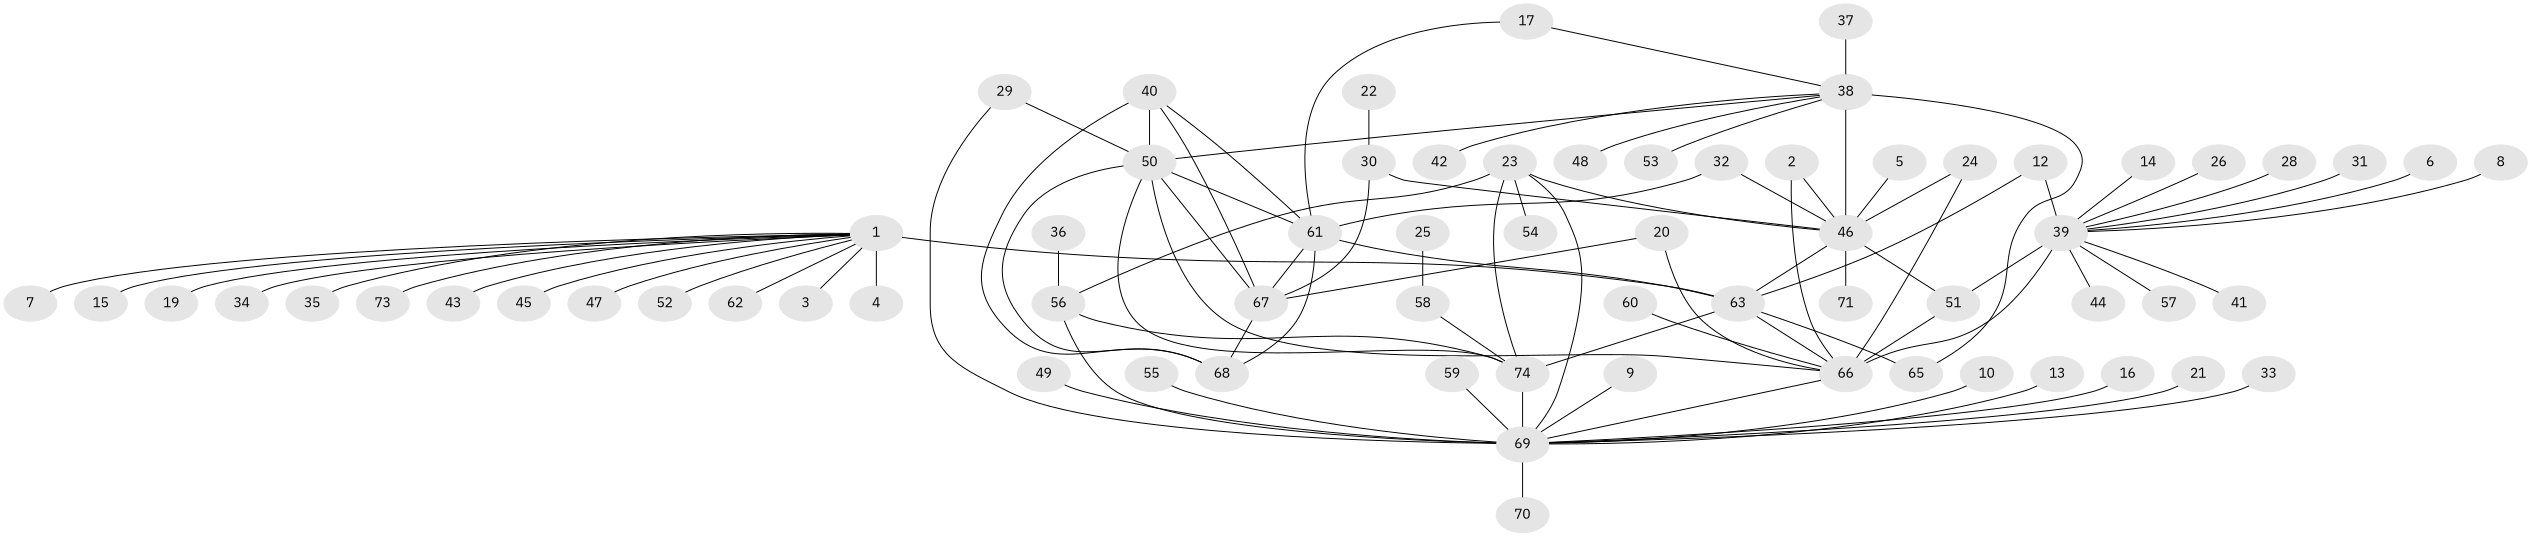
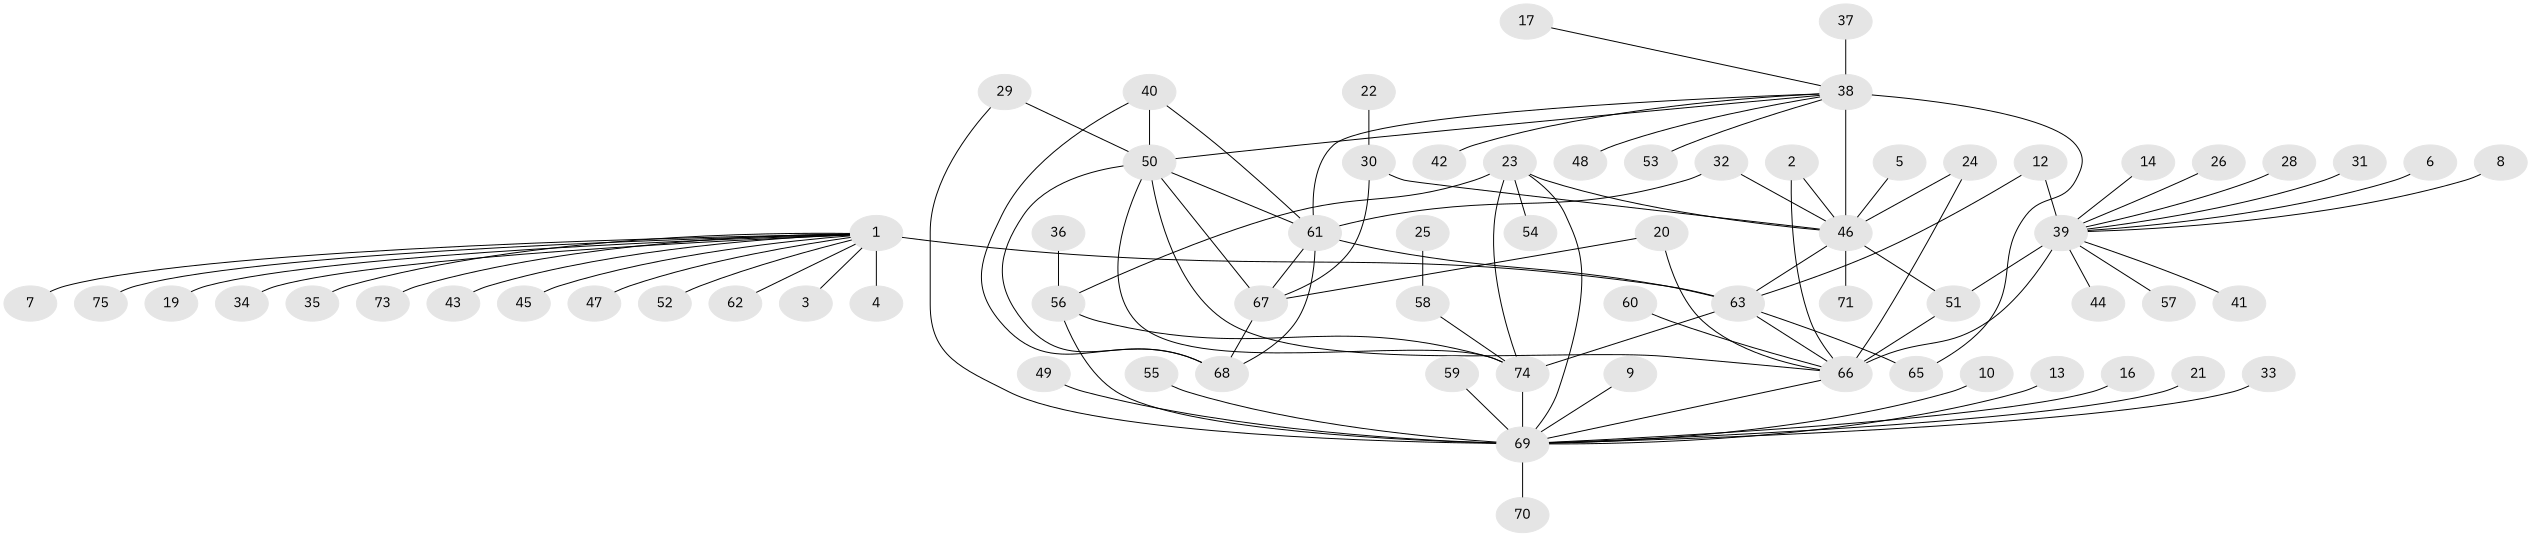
edge "17" -- "61": now "38" -- "61"
edge "40" -- "67": removed
node "15": label "15" -> "75"
